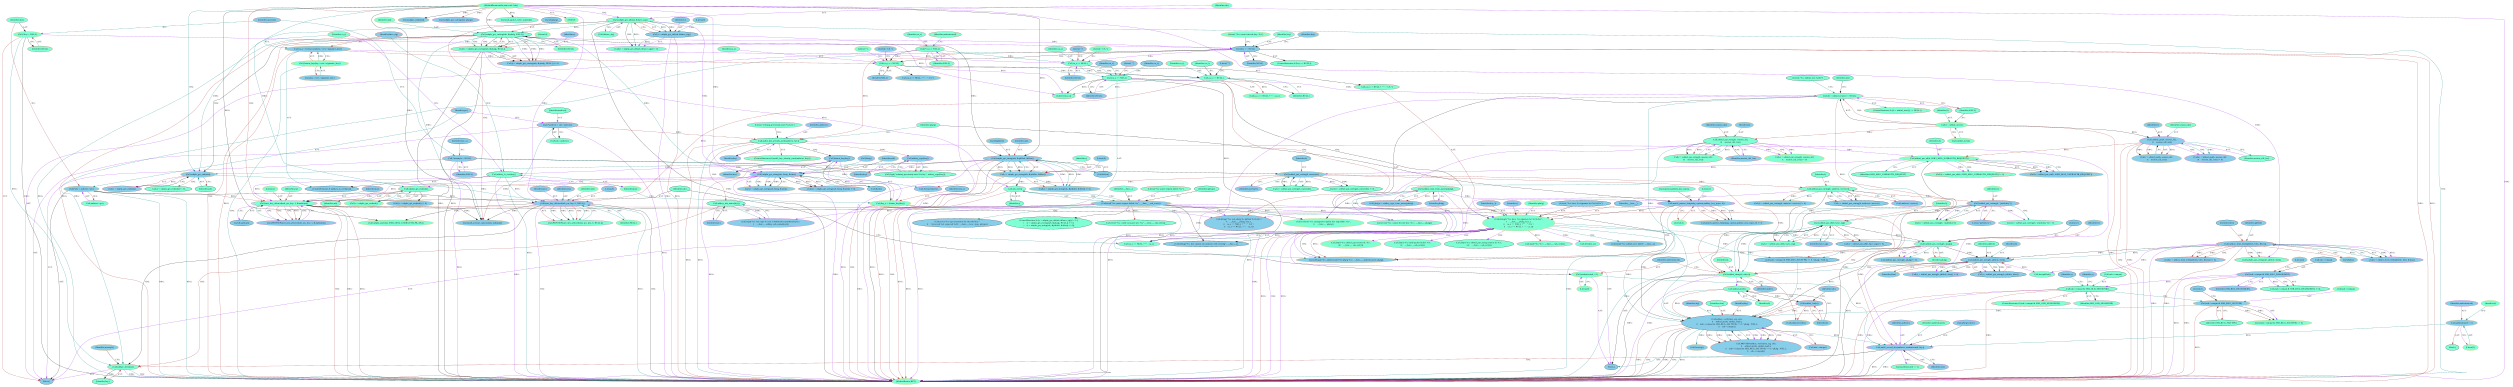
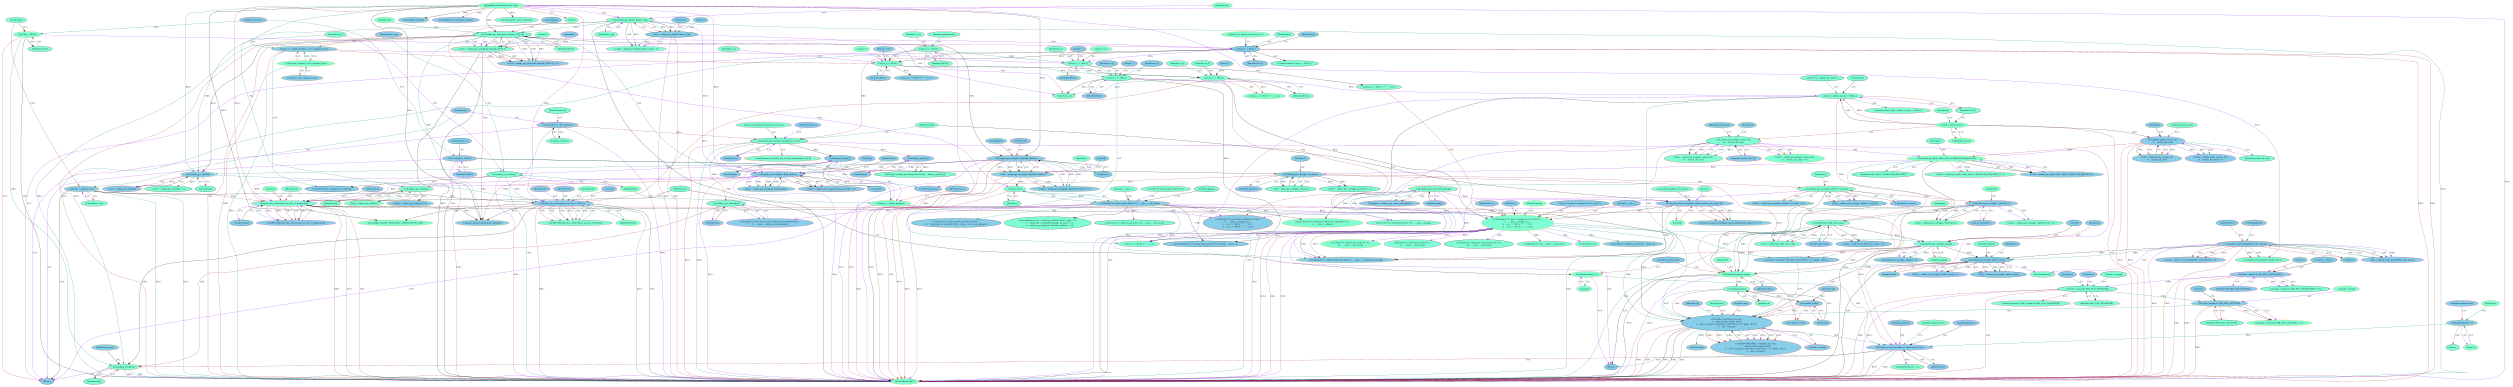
node "(Call,r = sshbuf_put_cstring(b, userstyle))": label "(Call,r = sshbuf_put_cstring(b, userstyle))" -> "(Call,r = fatal_put_cstring(b, userstyle))"
